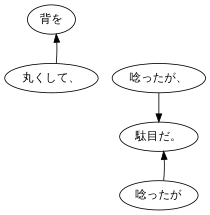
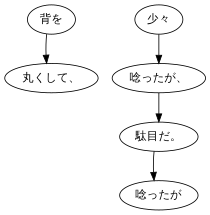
node "少々": added
edge "丸くして、" -> "背を": reversed
edge "唸ったが" -> "駄目だ。": reversed
